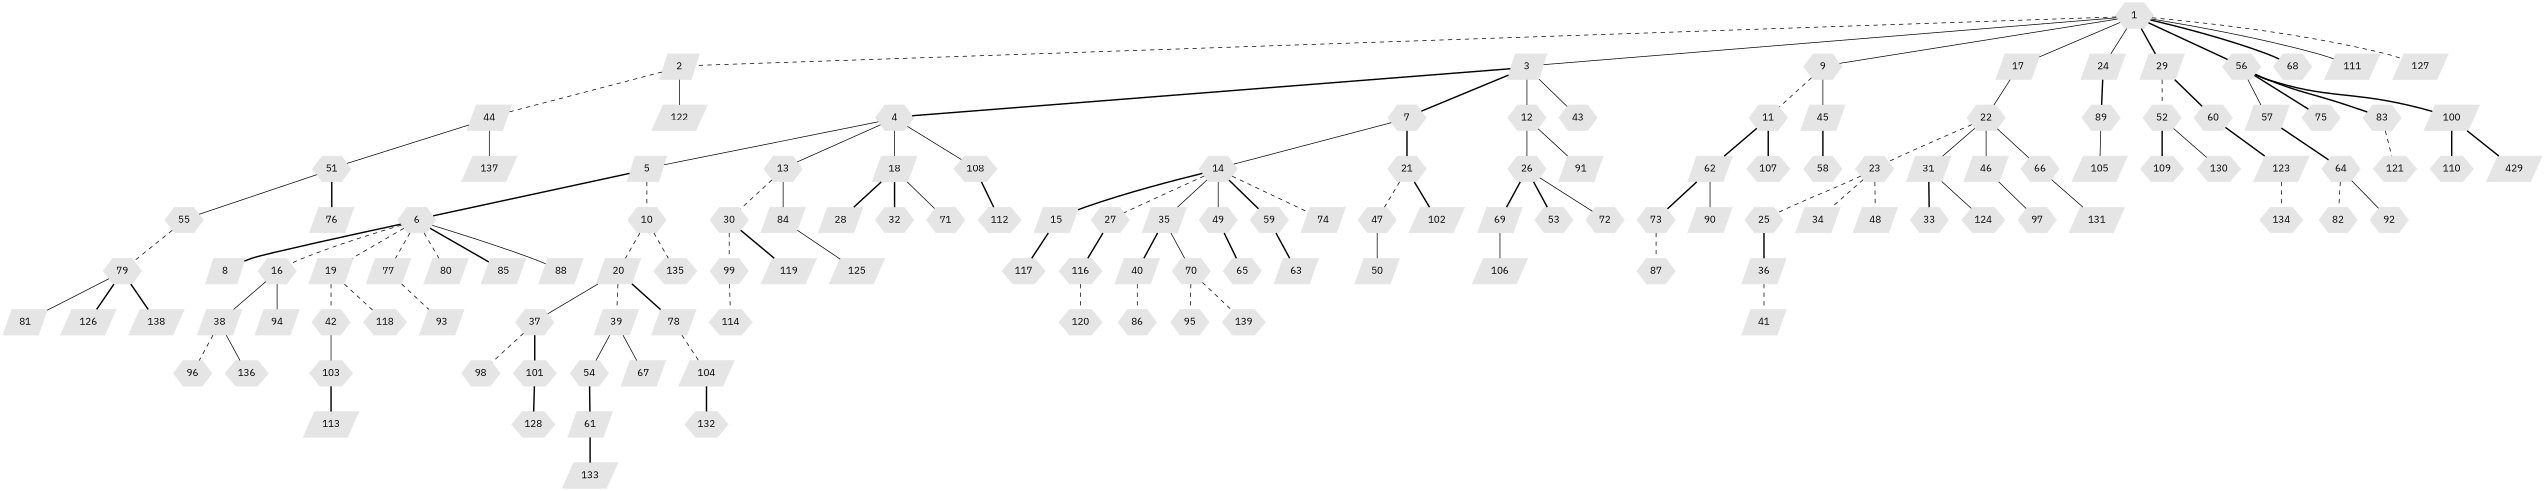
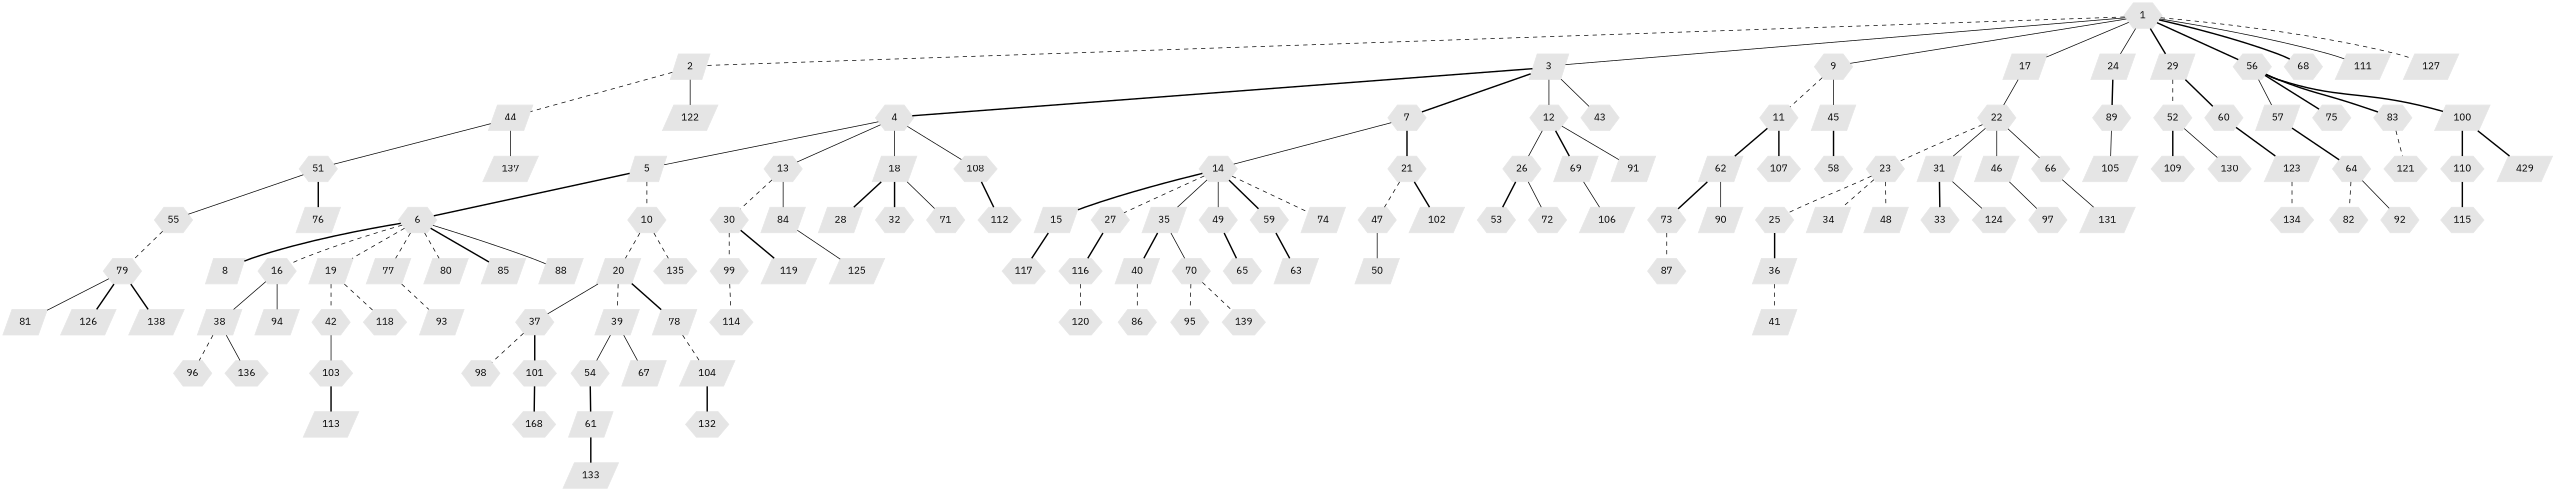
edge "26" -- "69": now "12" -- "69"
node "115": added
node "128": label "128" -> "168"
